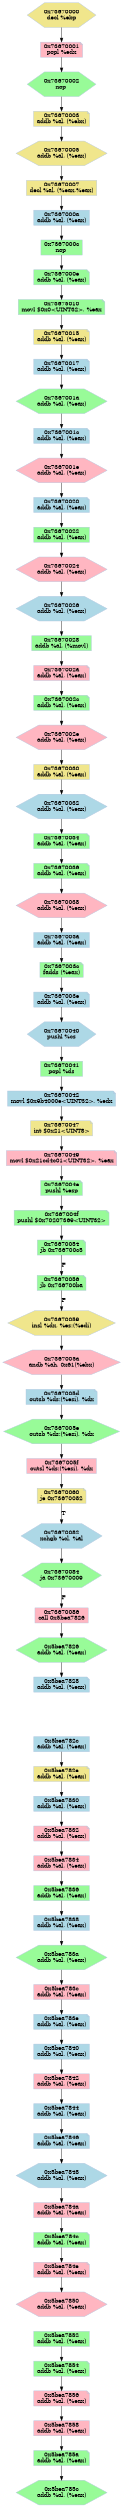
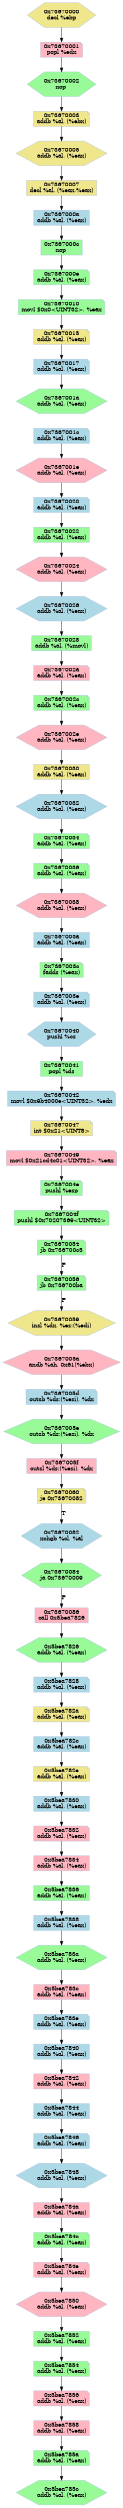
node "0x73675010 movl $0x0<UINT32>, %eax": label "0x73675010 movl $0x0<UINT32>, %eax" -> "0x73670010 movl $0x0<UINT32>, %eax"
edge "0x7367001a addb %al, (%eax)" -> "0x7367001c addb %al, (%eax)": removed
node "0x5bea782a addb %al, (%eax)": added
edge "0x5bea7850 addb %al, (%eax)" -> "0x5bea7852 addb %al, (%eax)": added
